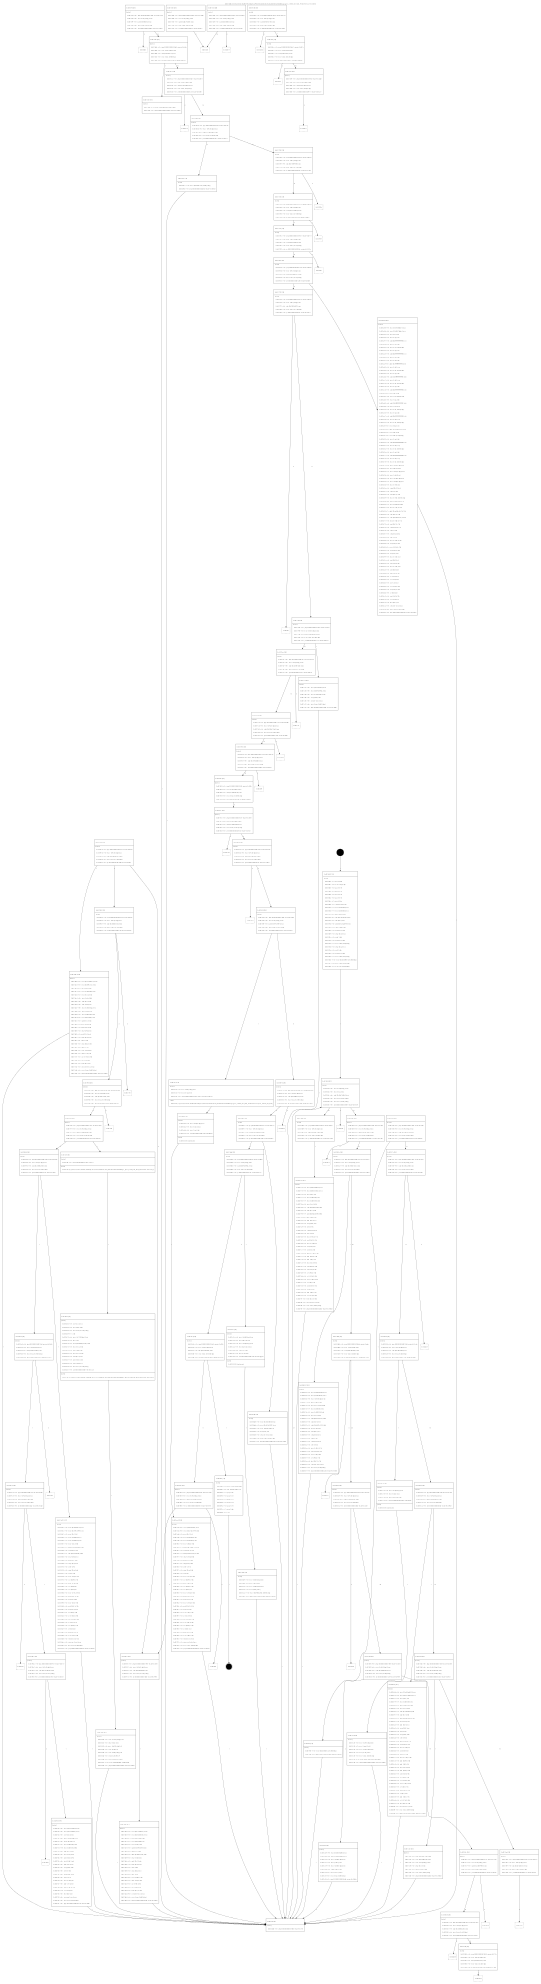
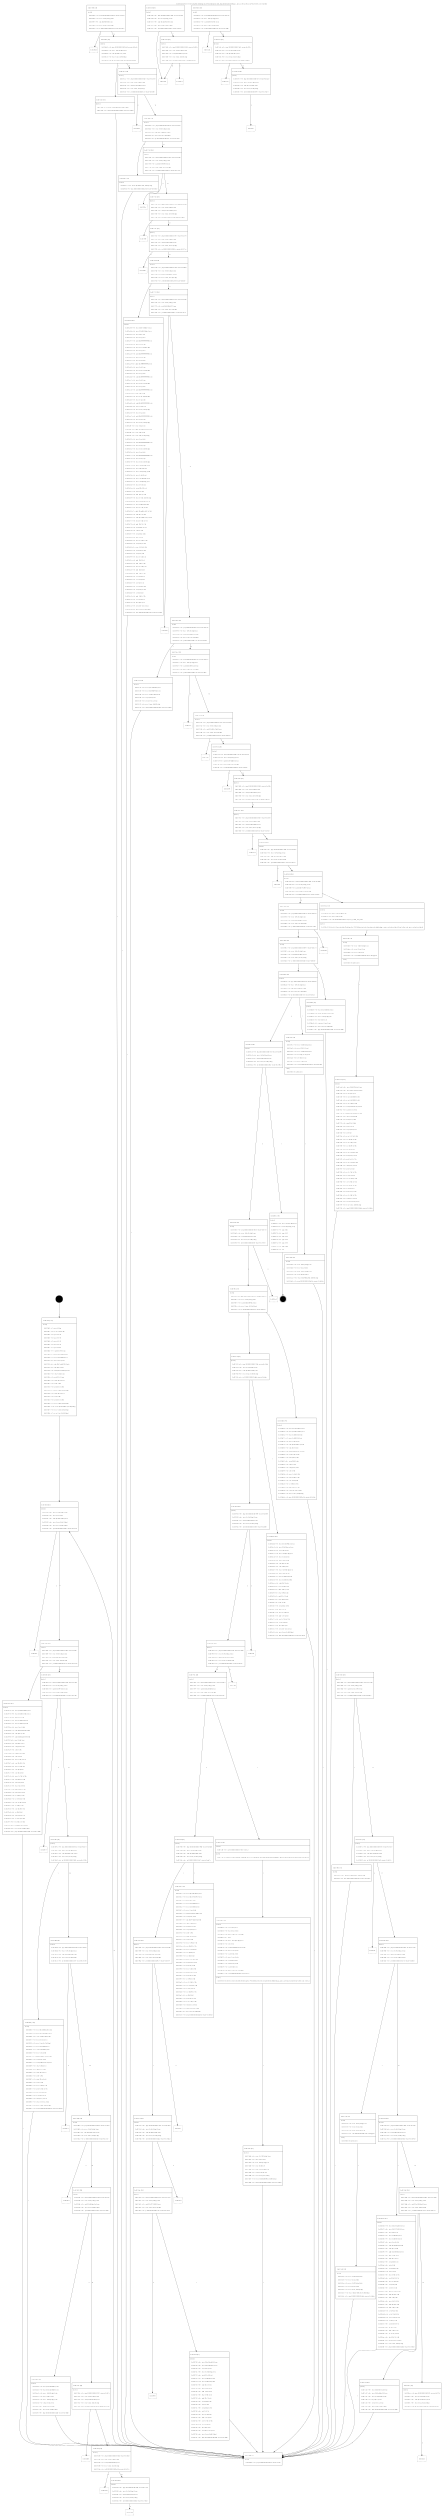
edge "0x401608 [28]" -> "0x401624 [28]": added, label "14"
edge "0x401444 [32]" -> "0x401480 [28]": now "0x401464 [28]" -> "0x401480 [28]"
edge "0x401918 [28]" -> "0x4018fc [28]": reversed
edge "0x401e37 [147]" -> "0x402a5d [5]": removed, label "1"
